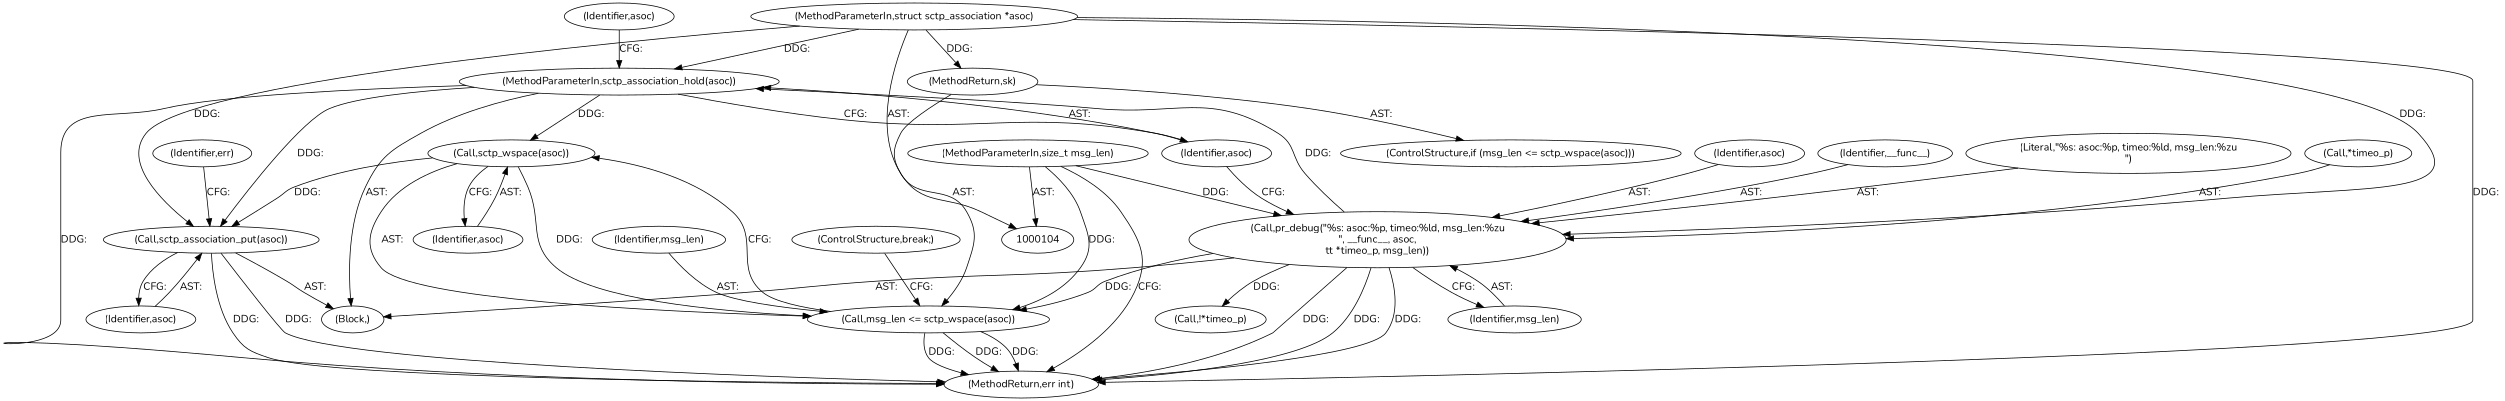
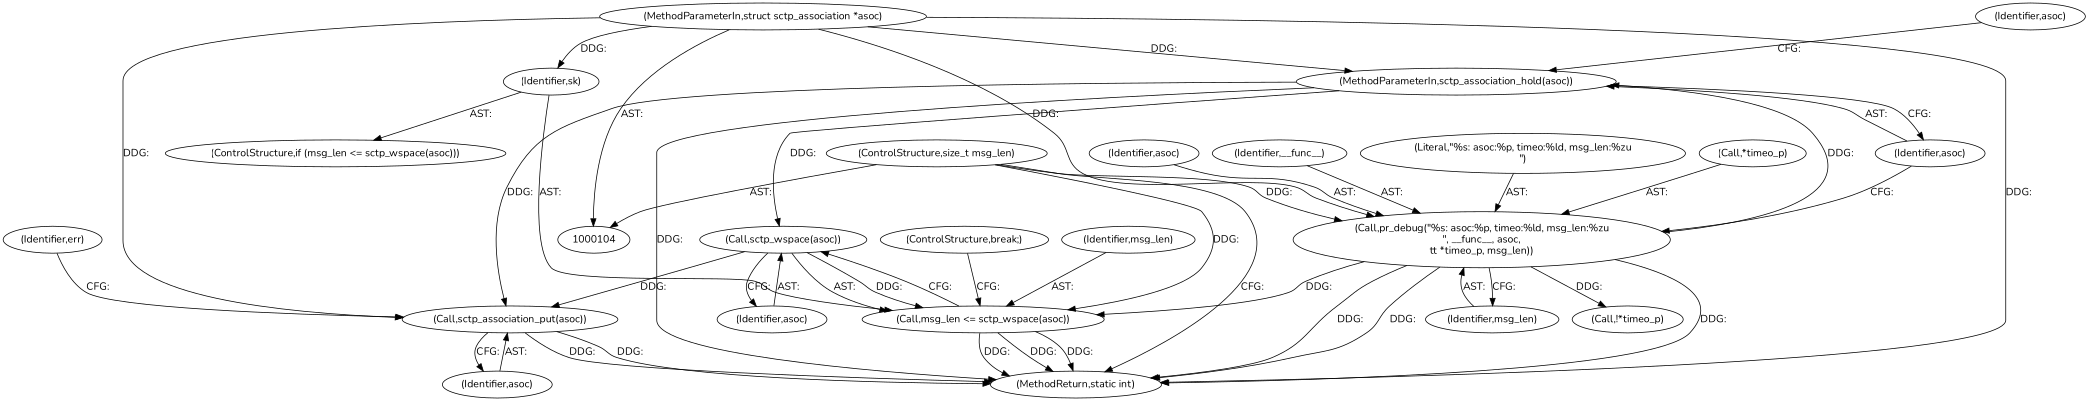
node "(MethodReturn,sk)": label "(MethodReturn,sk)" -> "(Identifier,sk)"
node "(MethodParameterIn,size_t msg_len)": label "(MethodParameterIn,size_t msg_len)" -> "(ControlStructure,size_t msg_len)"
node "(Block,)": removed
node "(MethodReturn,err int)": label "(MethodReturn,err int)" -> "(MethodReturn,static int)"
